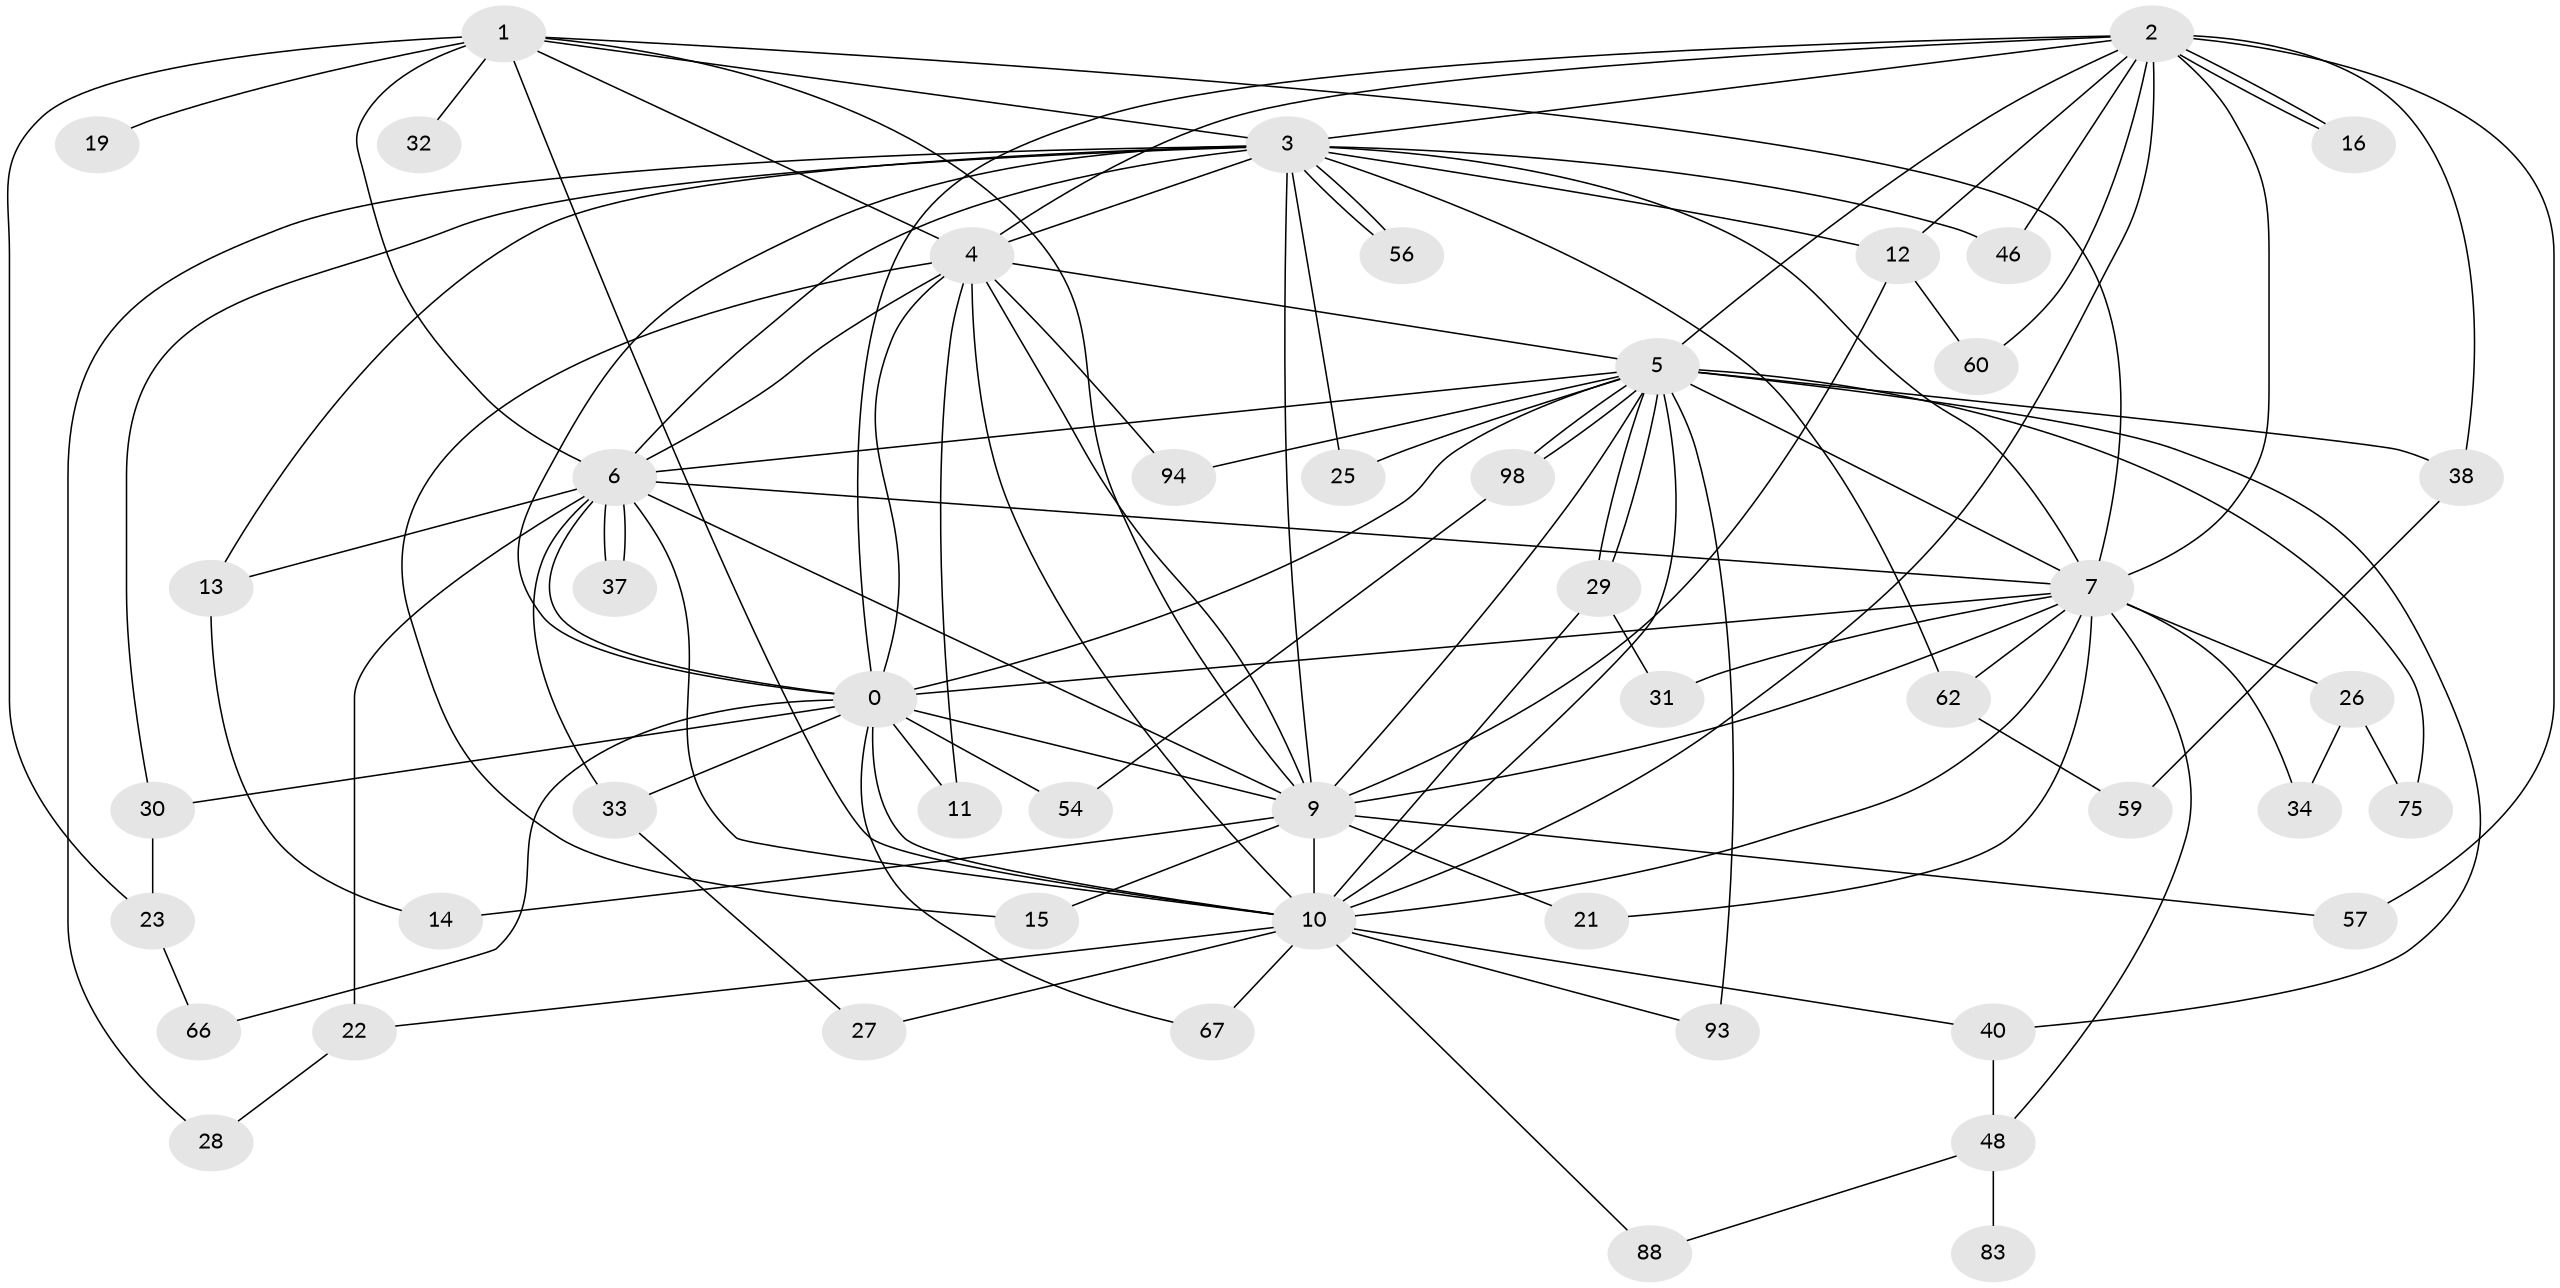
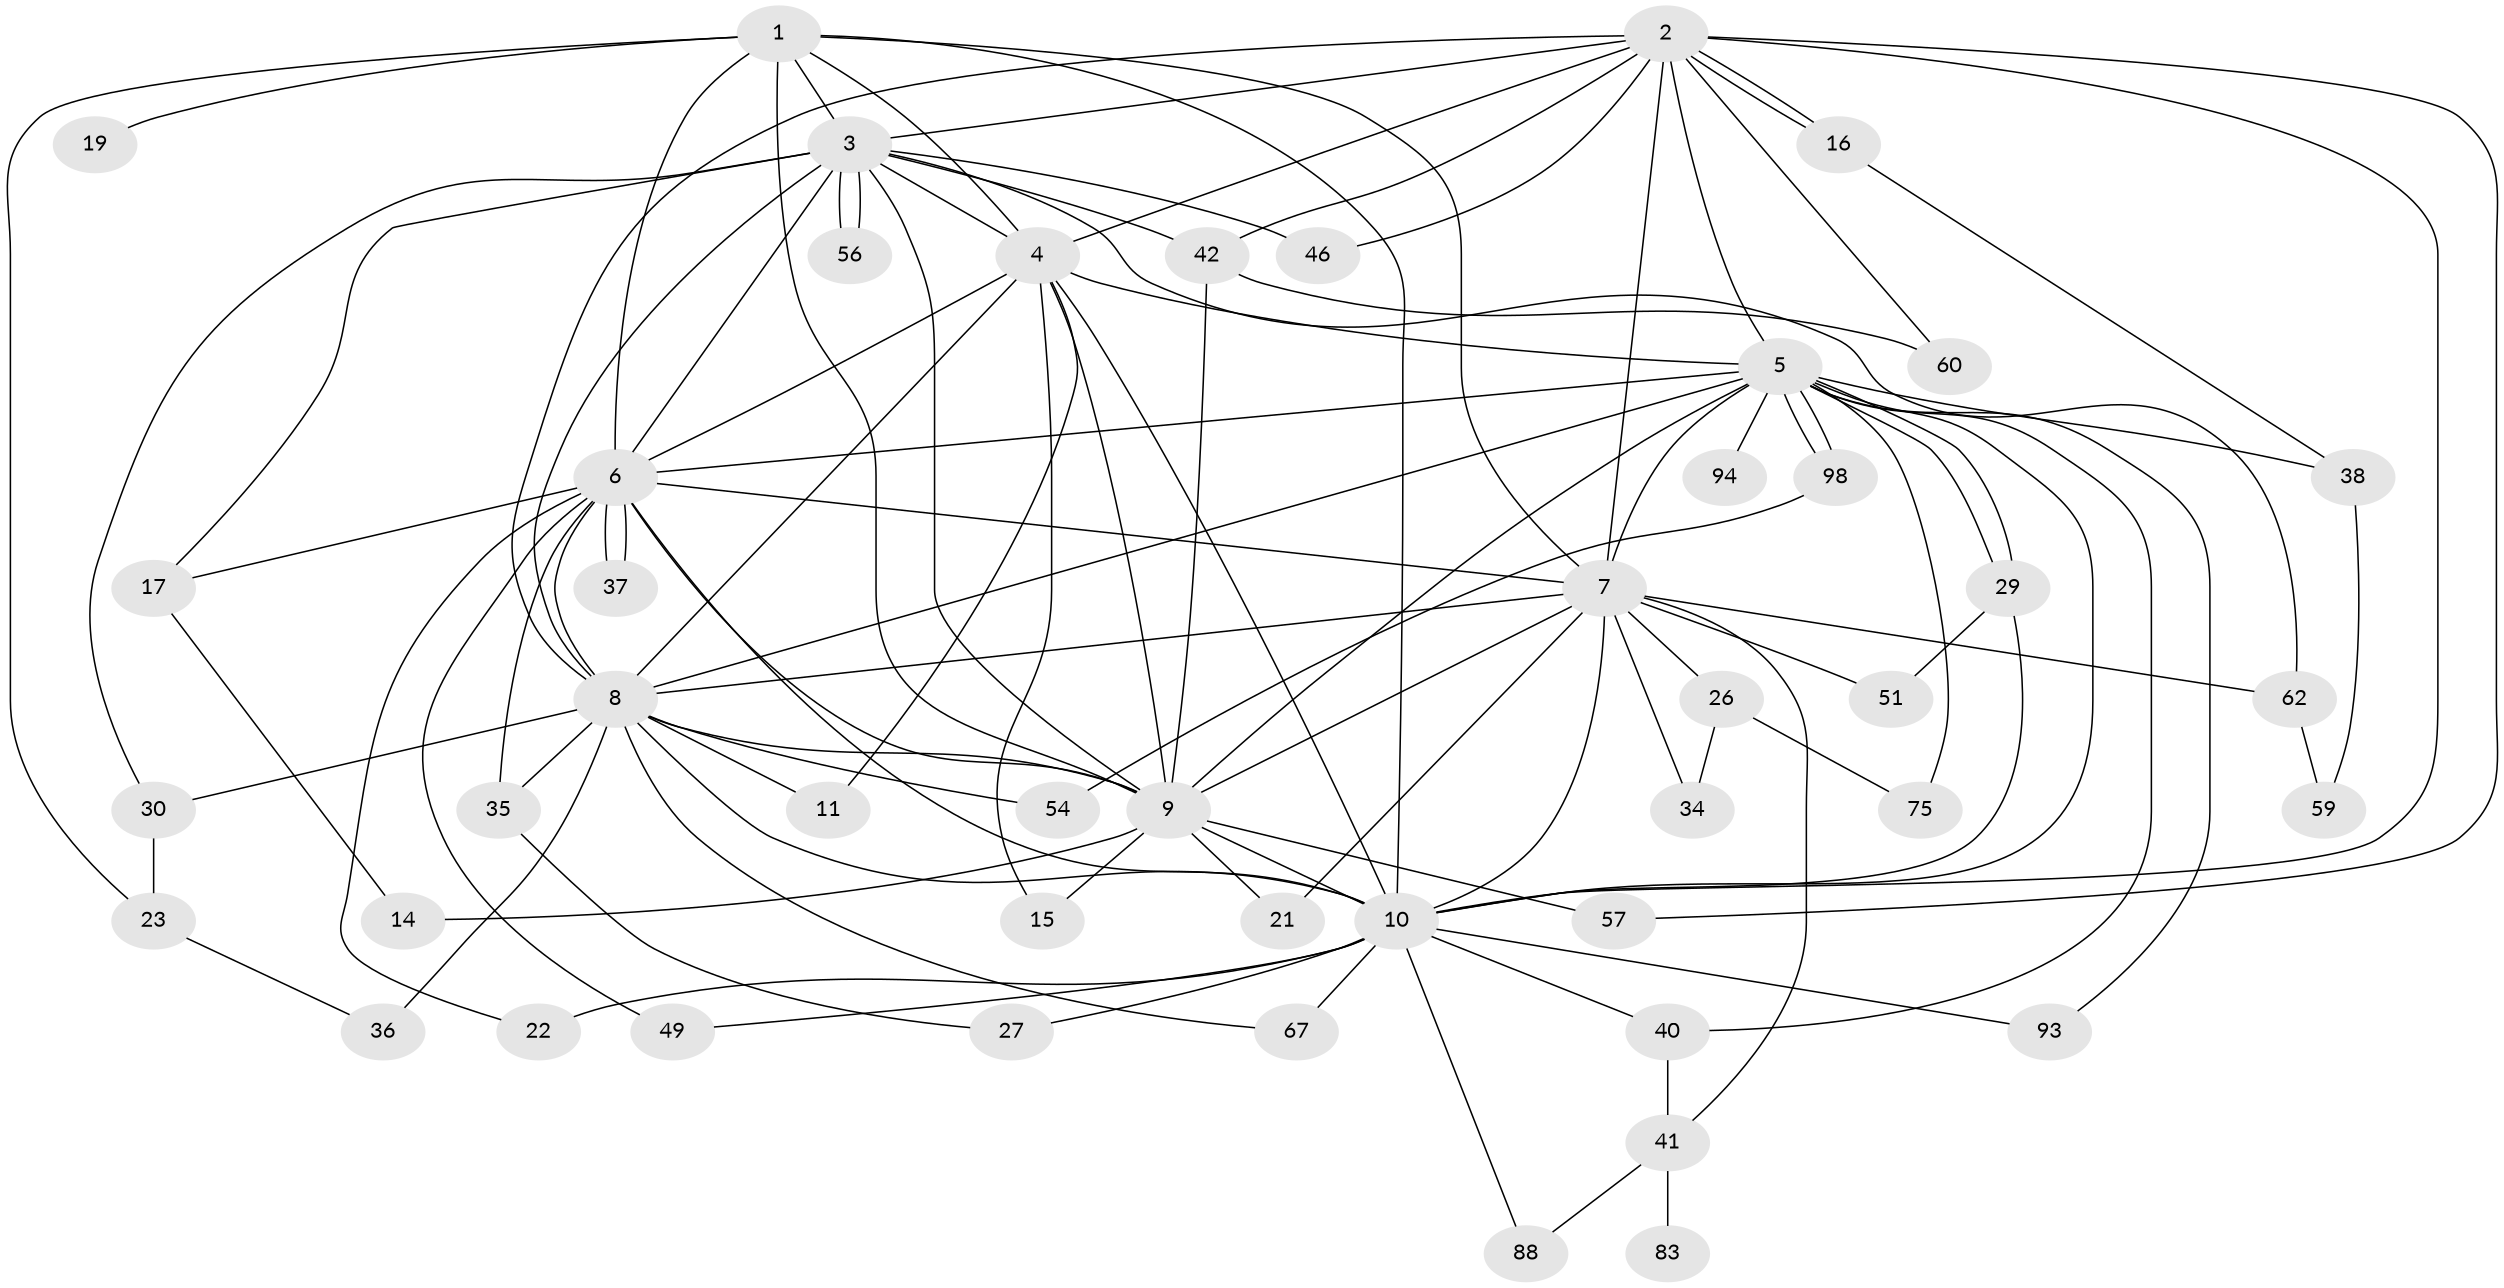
node "32": removed
edge "2" -- "38": now "16" -- "38"
edge "3" -- "7": removed
node "12": label "12" -> "42"
edge "4" -- "94": removed
node "25": removed
node "13": label "13" -> "17"
node "0": label "0" -> "8"
node "31": label "31" -> "51"
node "33": label "33" -> "35"
node "66": label "66" -> "36"
node "49": added
node "28": removed
node "48": label "48" -> "41"
